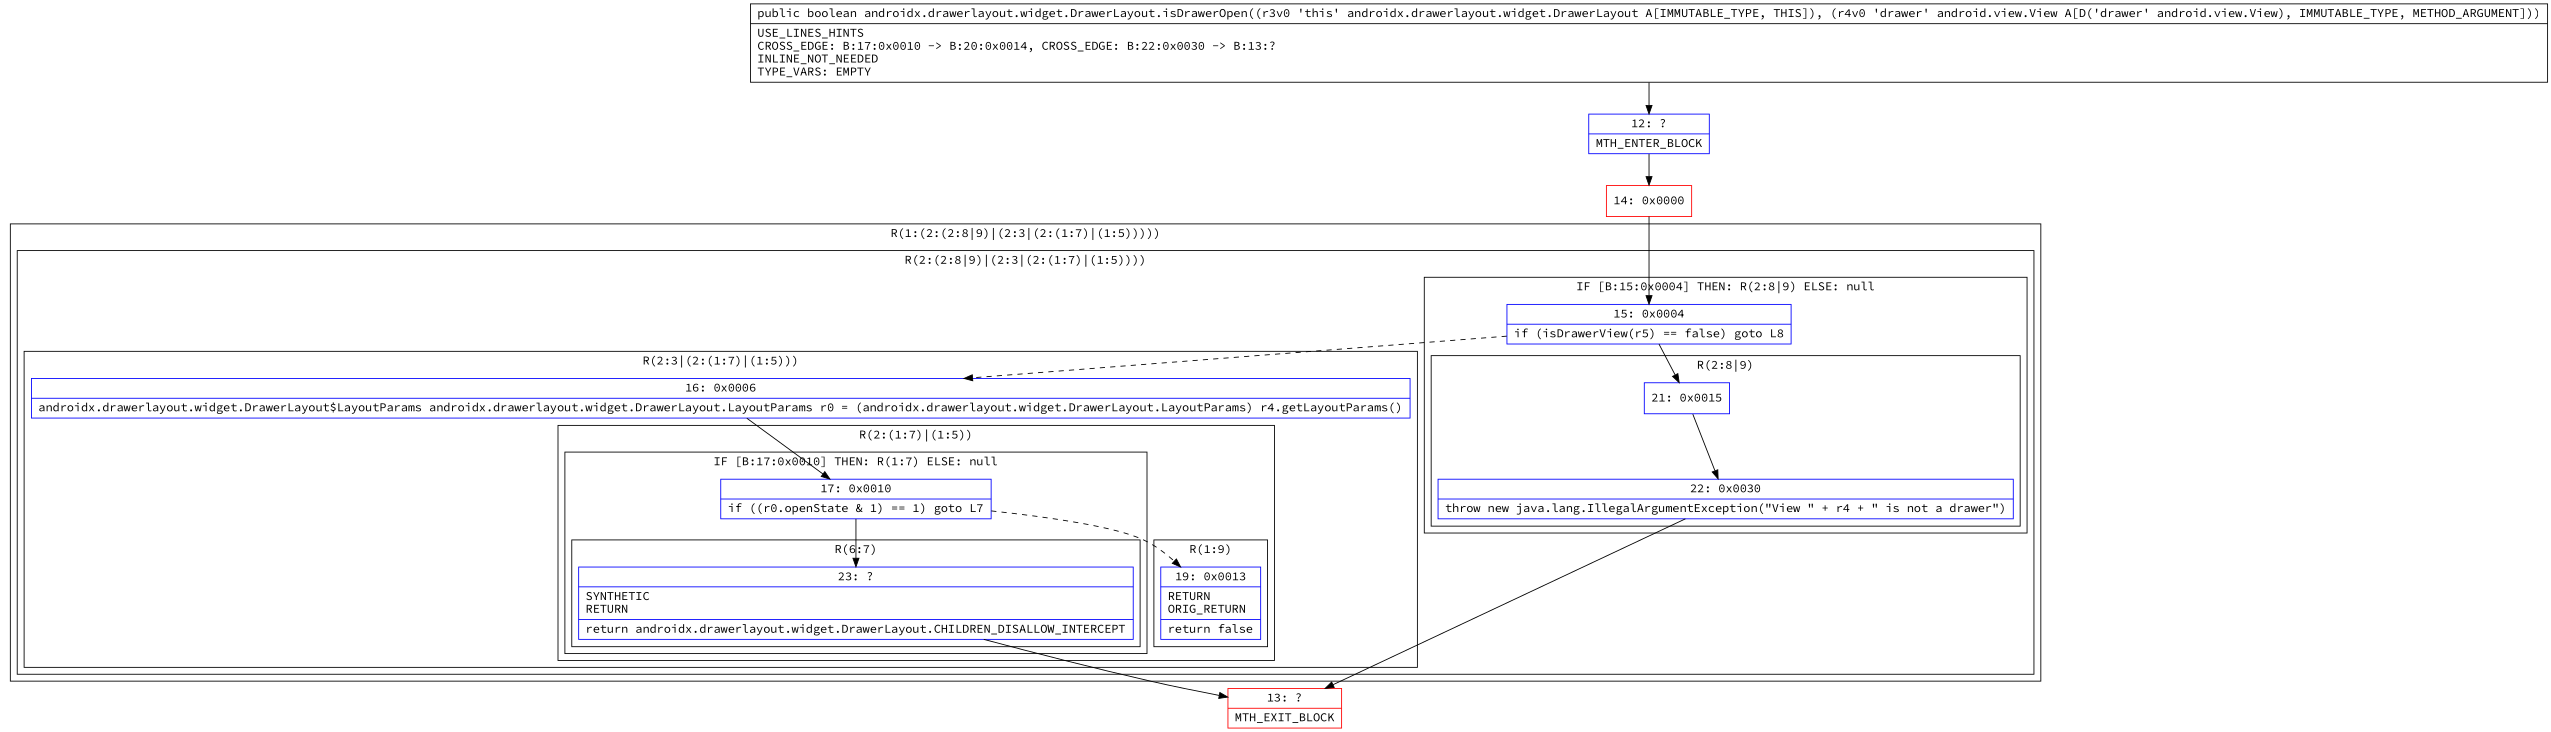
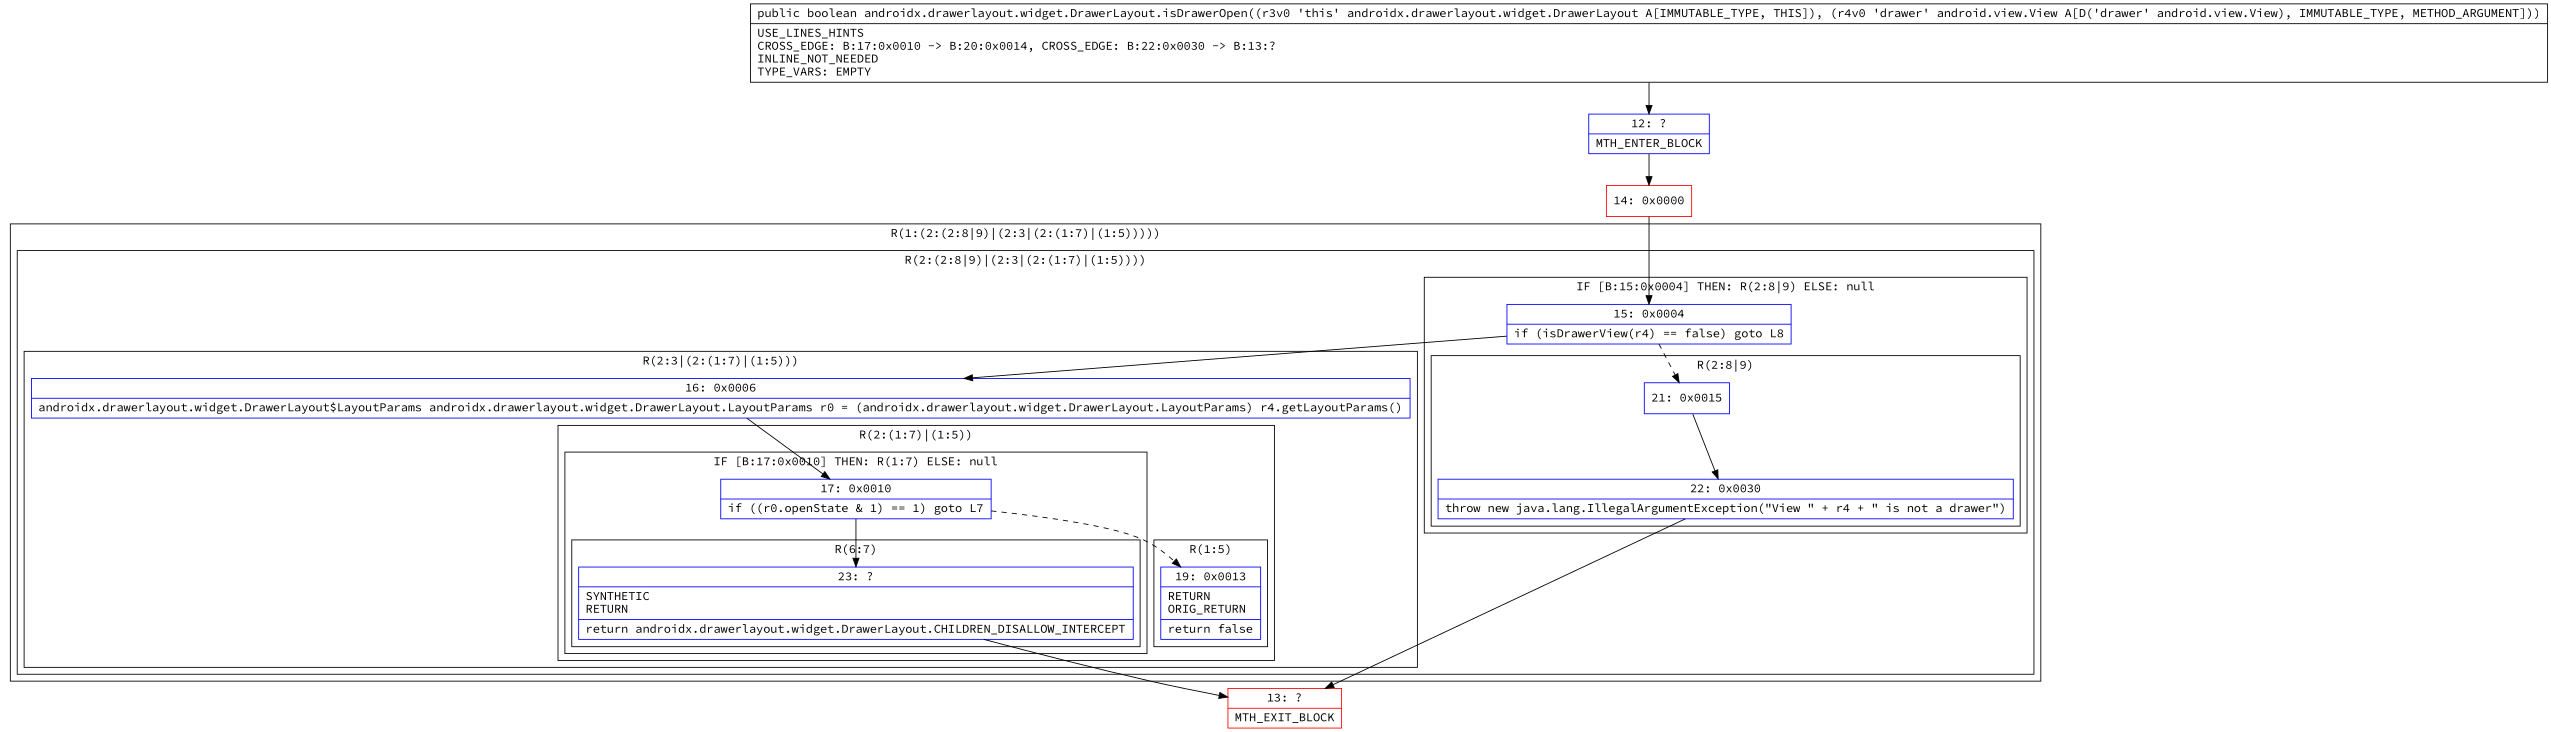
node "15: 0x0004": text "if (isDrawerView(r5) == false) goto L8" -> "if (isDrawerView(r4) == false) goto L8"
edge "15: 0x0004" -> "16: 0x0006": style dashed -> solid
edge "15: 0x0004" -> "21: 0x0015": style solid -> dashed
cluster "R(1:9)": label "R(1:9)" -> "R(1:5)"
